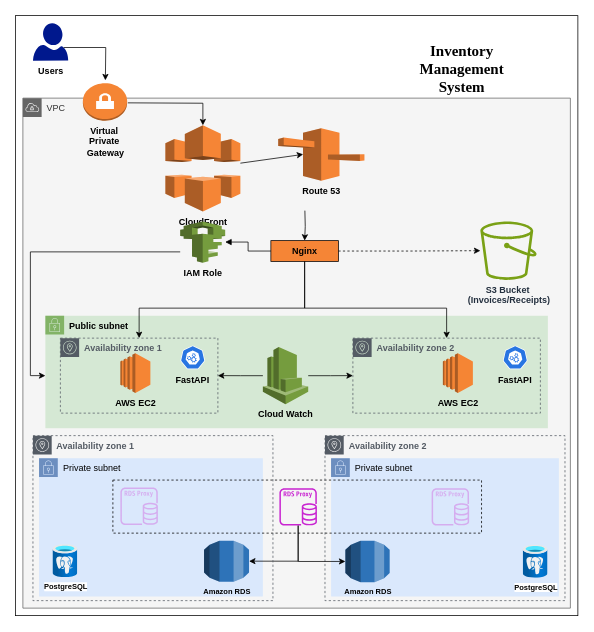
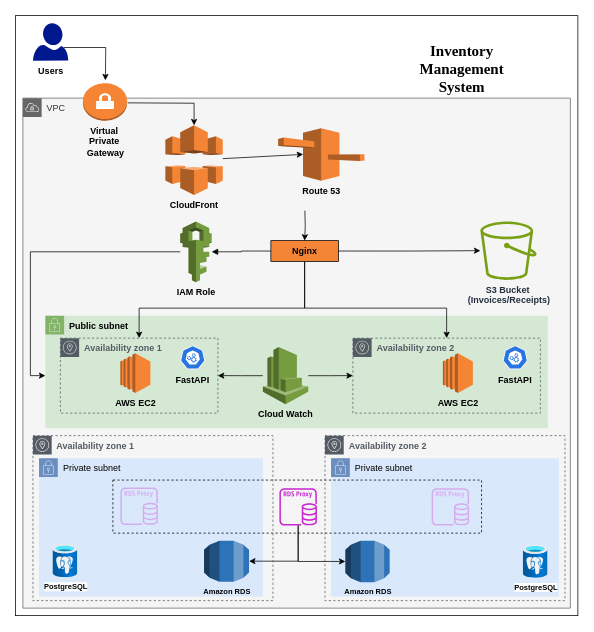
node "CloudFront": size 75x86 -> 57x70
node "IAM Role": size 45x41 -> 32x61
edge "Nginx" -> "S3 Bucket (Invoices/Receipts)": style dashed -> solid
